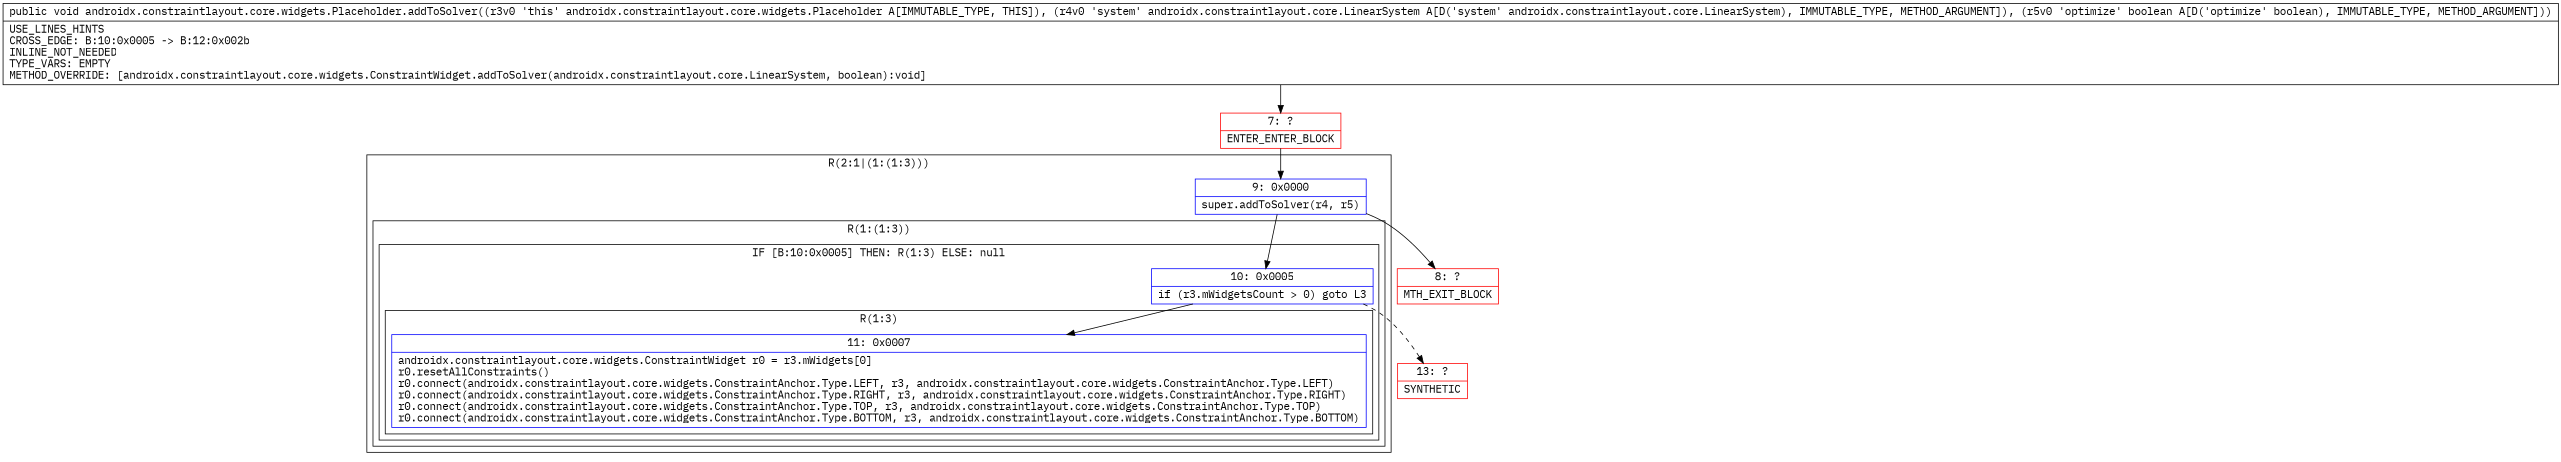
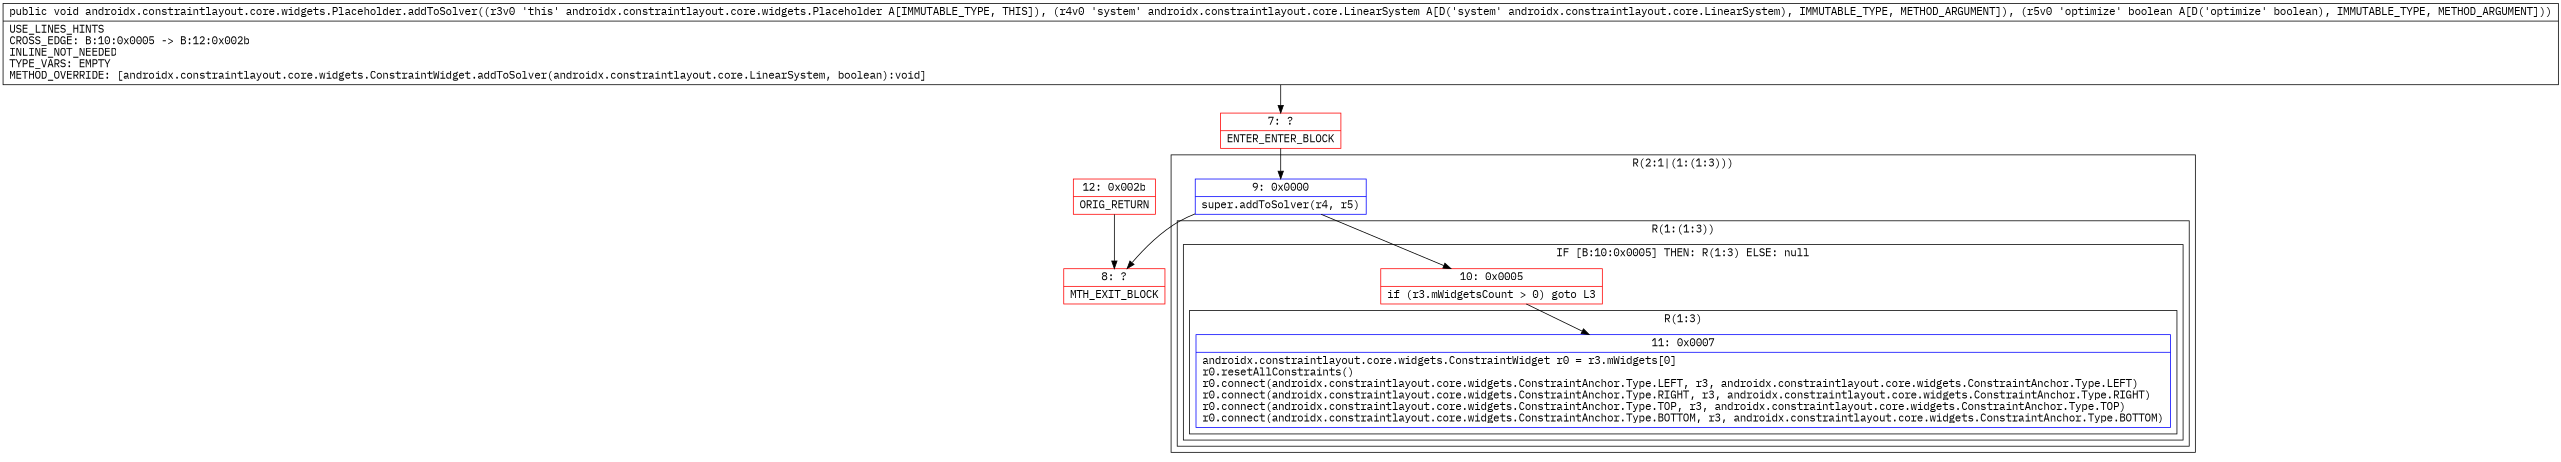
node "12: 0x002b": added
node "10: 0x0005": color blue -> red
node "13: ?": removed
